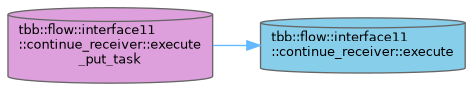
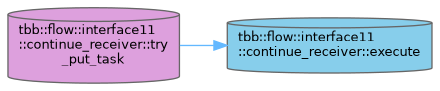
node "tbb::flow::interface11 ::continue_receiver::execute _put_task": label "tbb::flow::interface11 ::continue_receiver::execute _put_task" -> "tbb::flow::interface11 ::continue_receiver::try _put_task"
